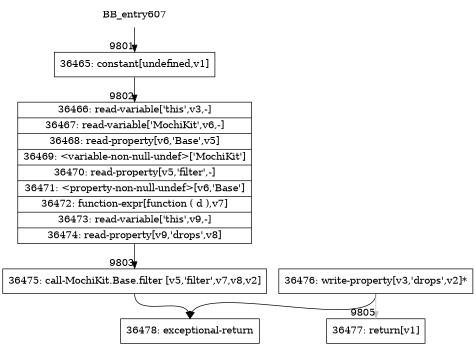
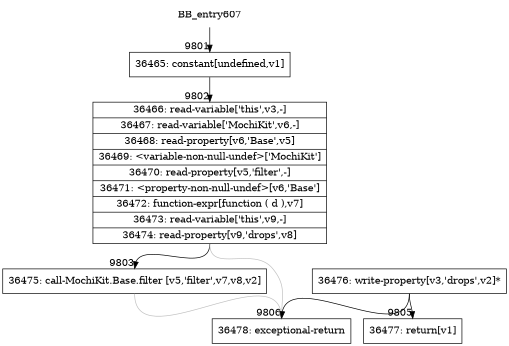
edge "36466: read-variable['this',v3,-]" -> "36478: exceptional-return": added
edge "36476: write-property[v3,'drops',v2]*" -> "36477: return[v1]": color gray -> black
edge "36475: call-MochiKit.Base.filter [v5,'filter',v7,v8,v2]" -> "36478: exceptional-return": color black -> gray
